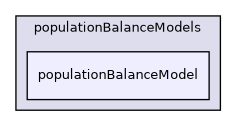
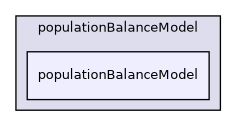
cluster "populationBalanceModels": label "populationBalanceModels" -> "populationBalanceModel"
